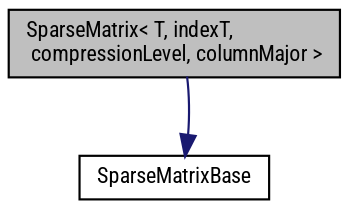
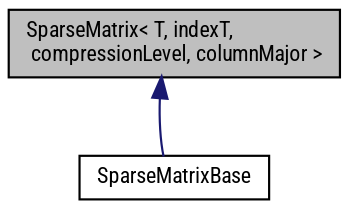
edge "SparseMatrix< T, indexT, compressionLevel, columnMajor >" -> "SparseMatrixBase": reversed
